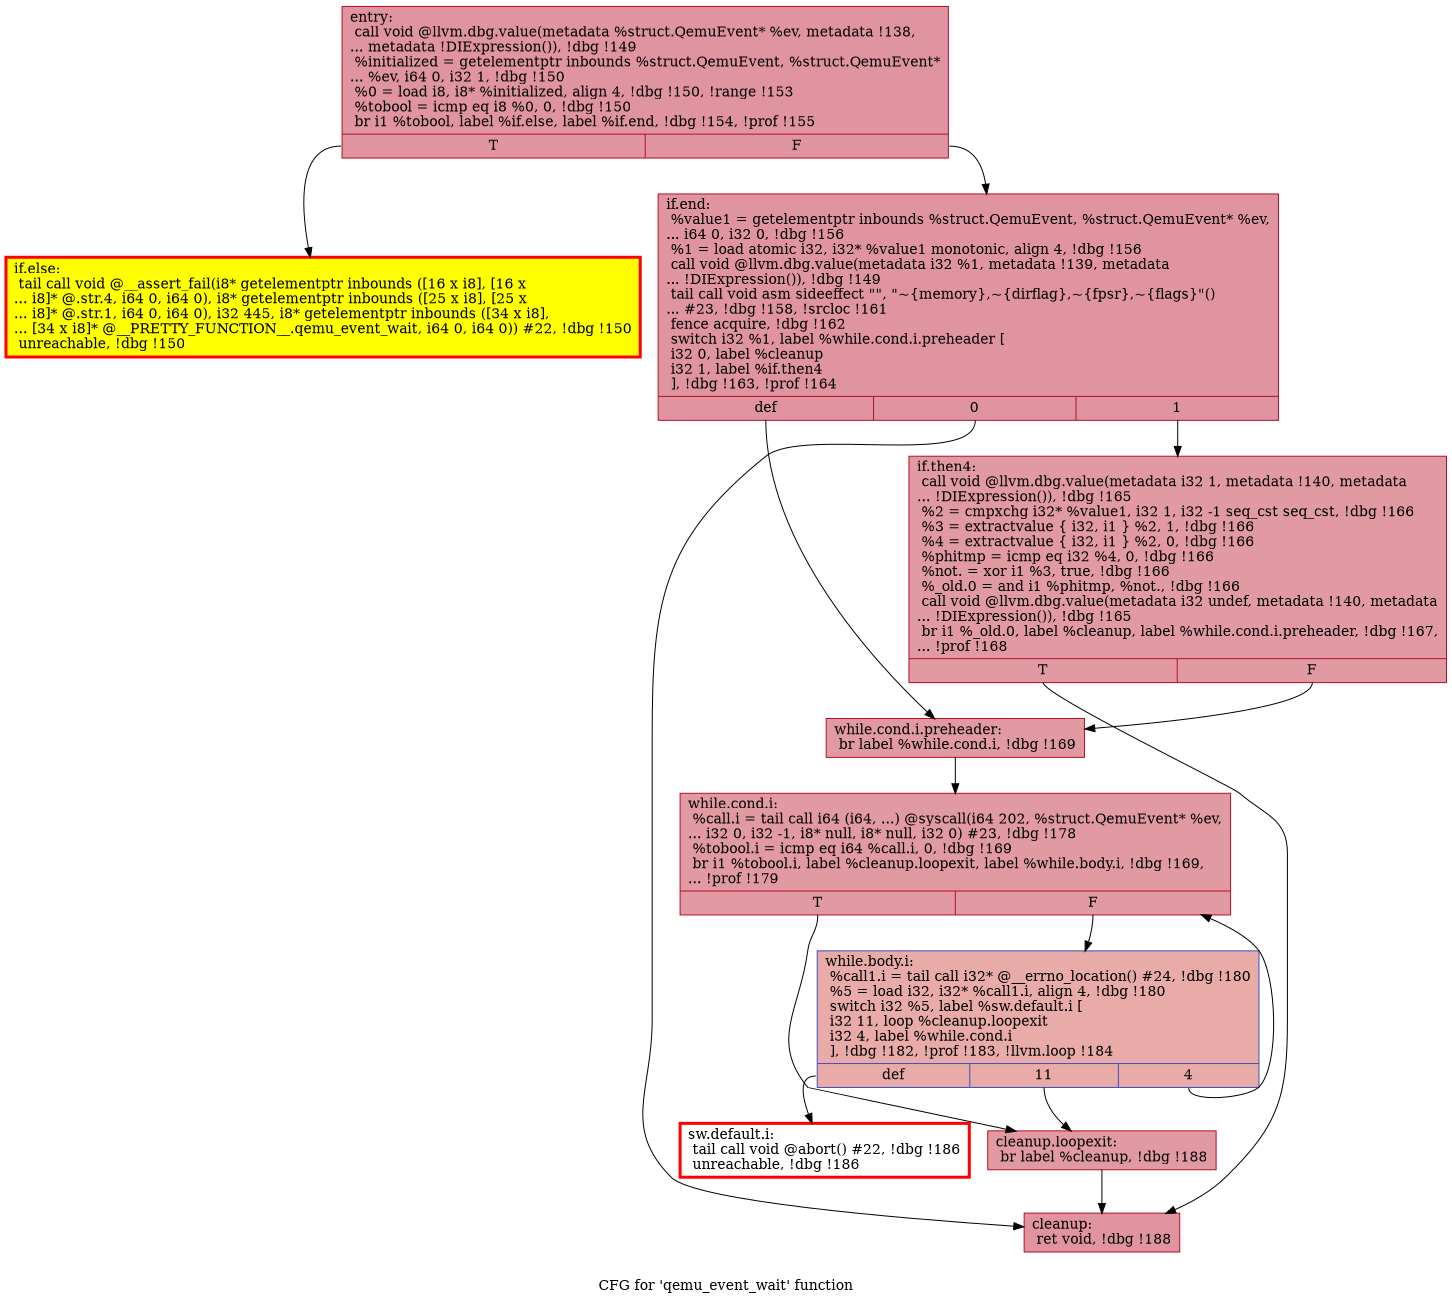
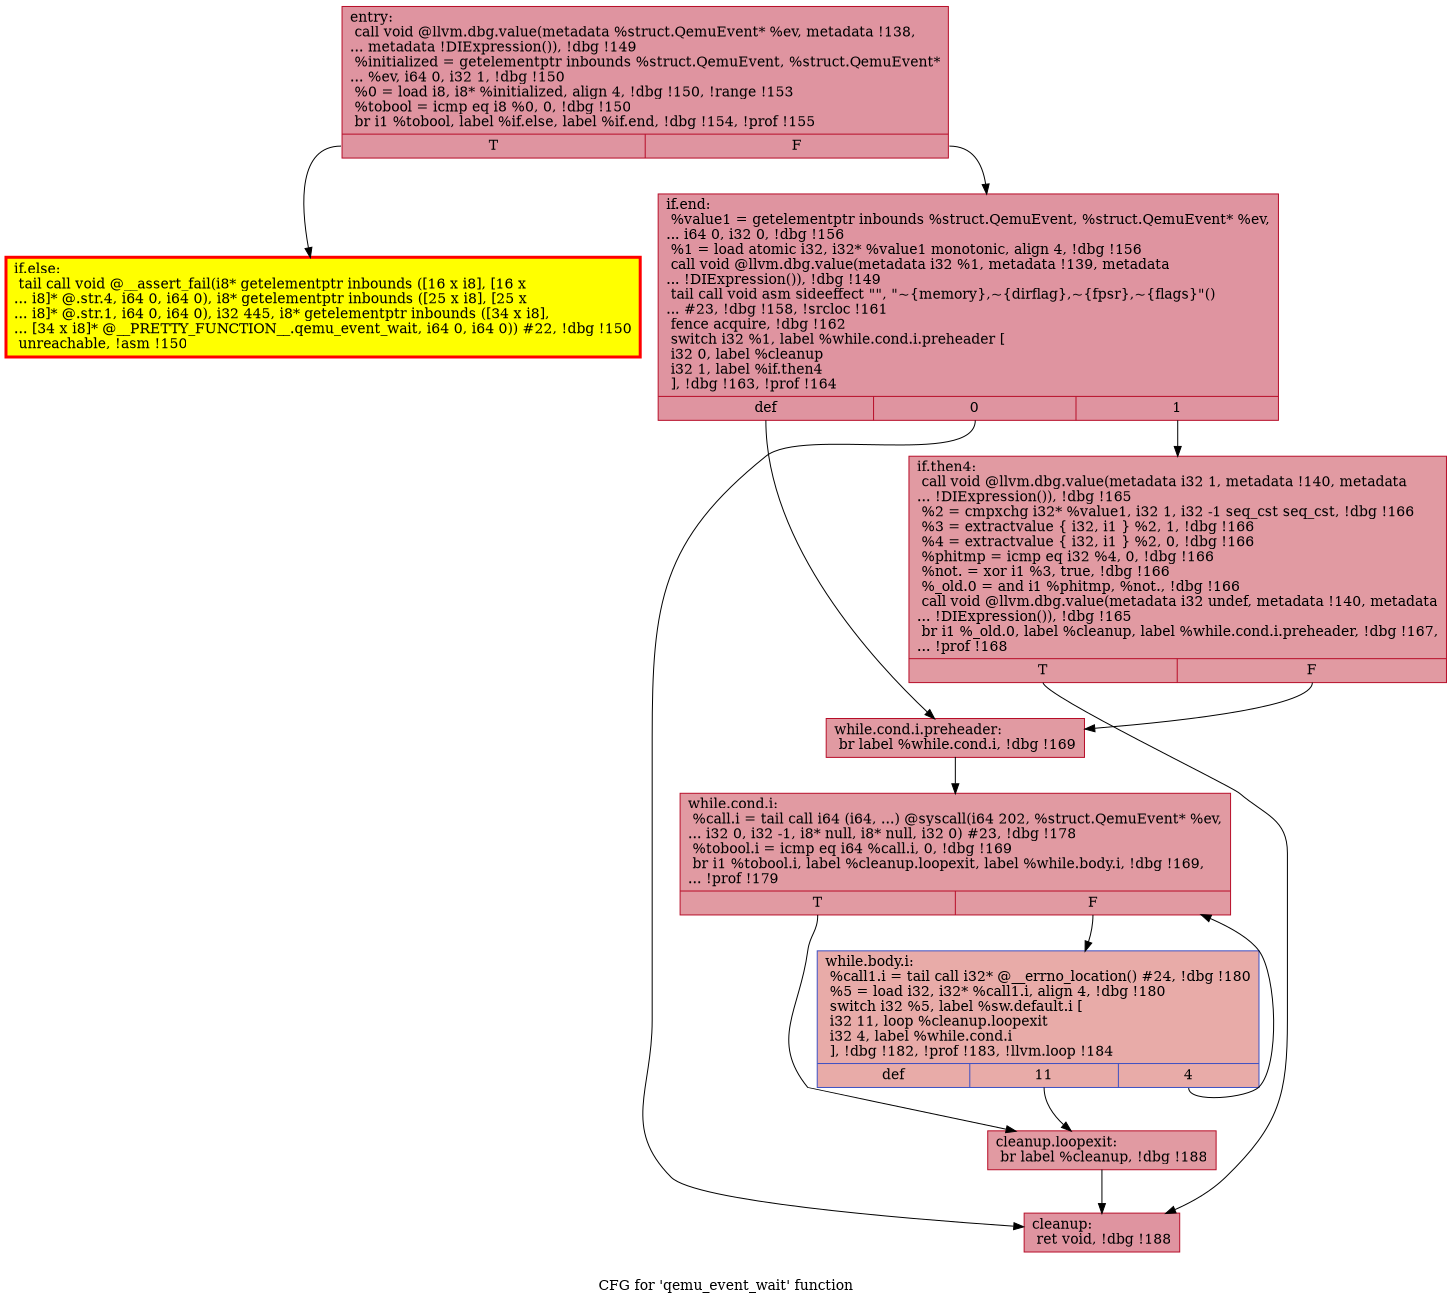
node "if.else:": text "unreachable, !dbg !150" -> "unreachable, !asm !150"
node "sw.default.i:": removed
